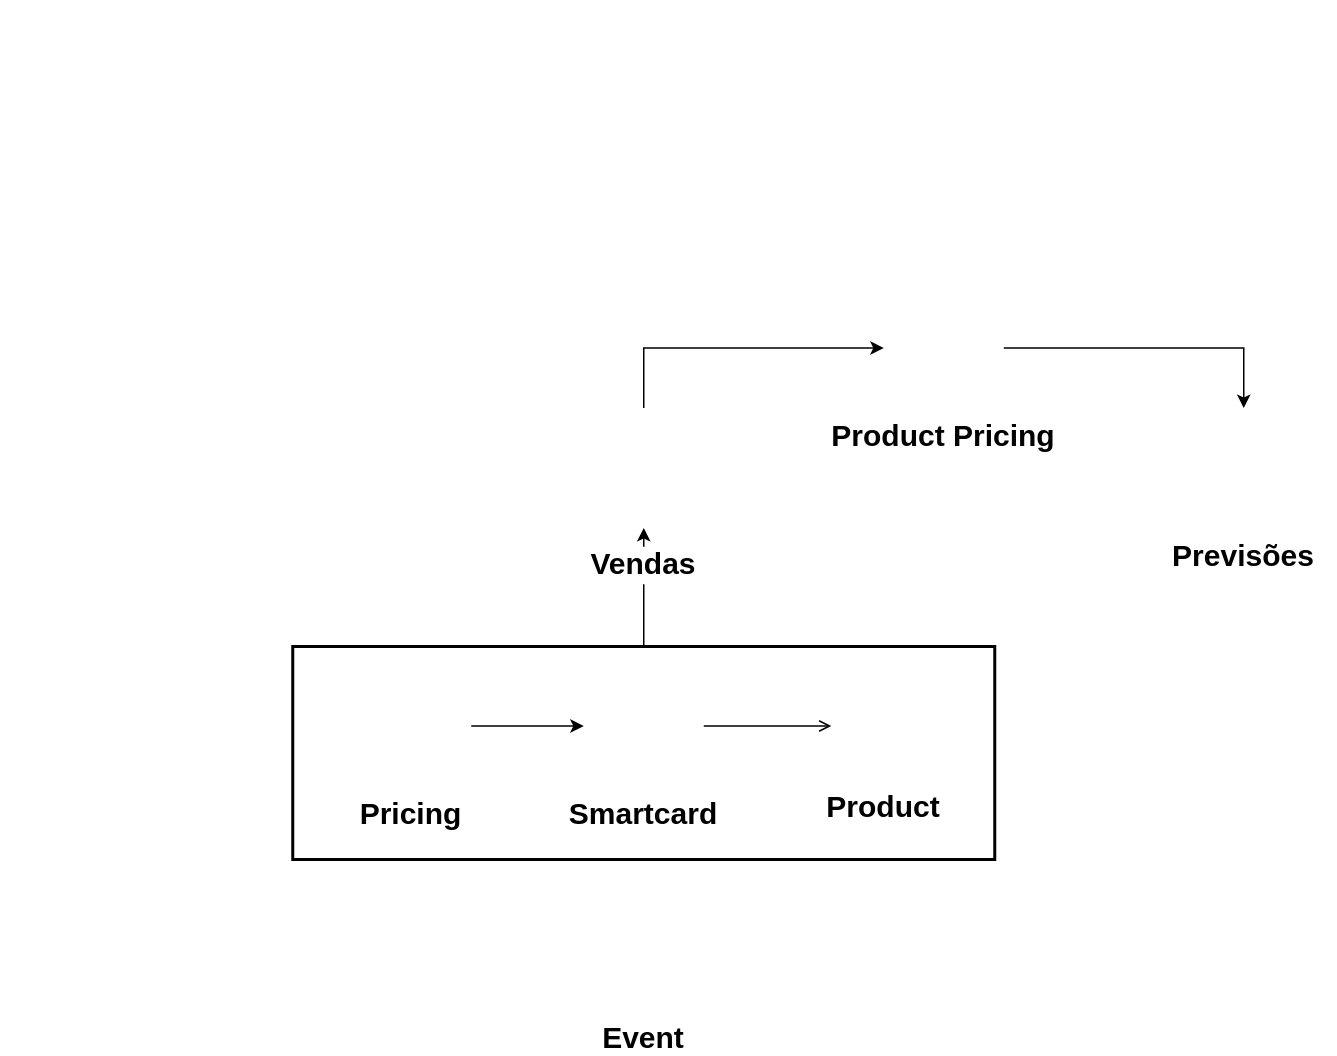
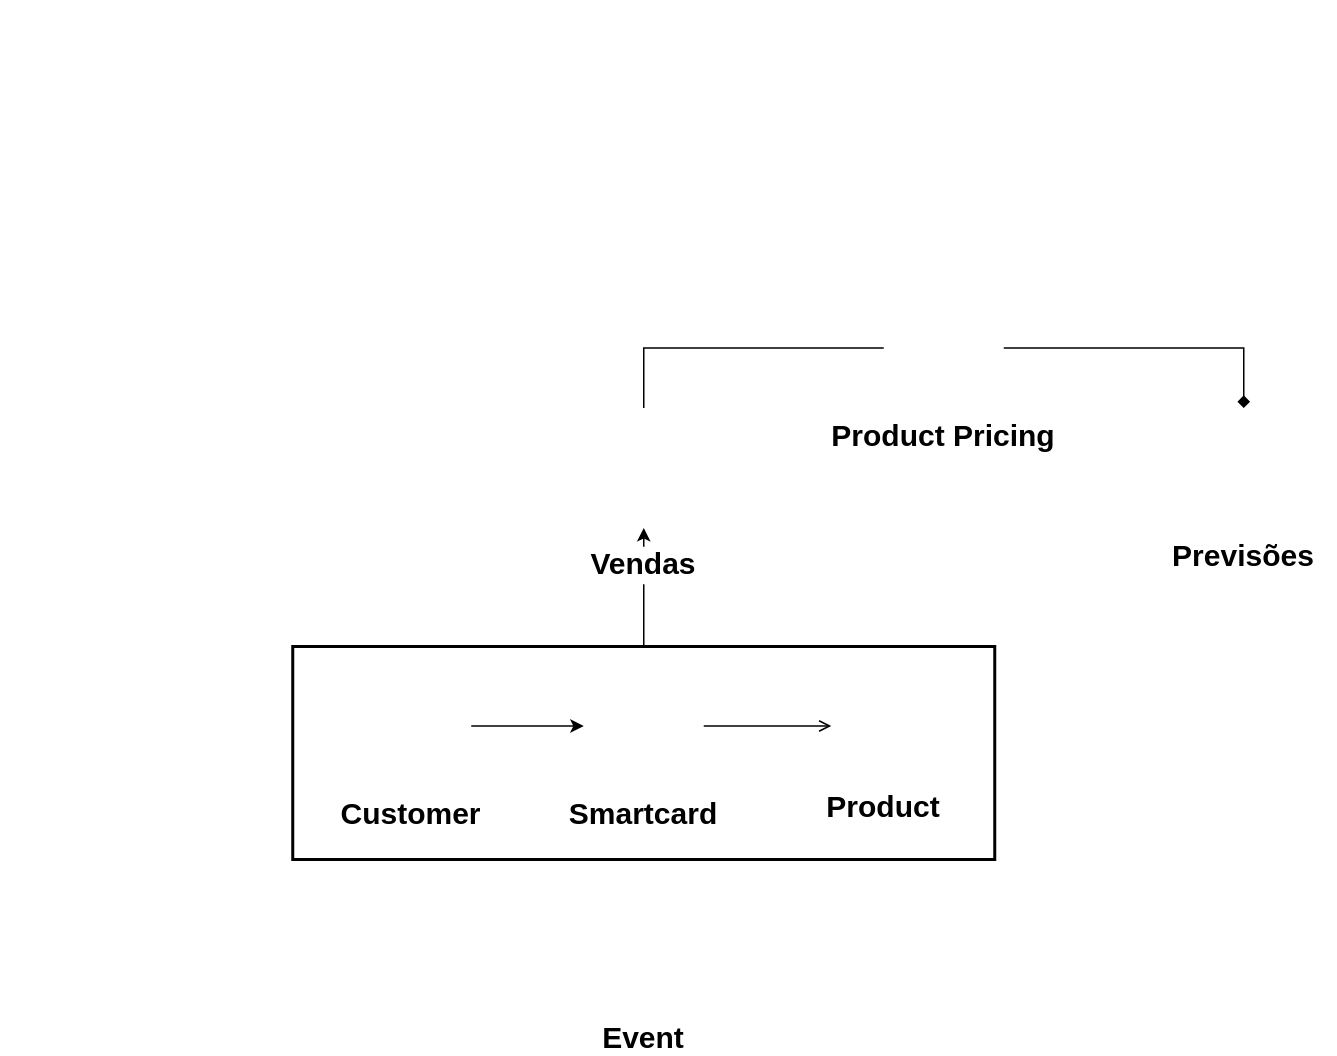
edge "Vendas" -> "Product Pricing": arrowhead classic -> none
edge "Product Pricing" -> "Previsões": arrowhead classic -> diamond
node "Pricing": label "Pricing" -> "Customer"
